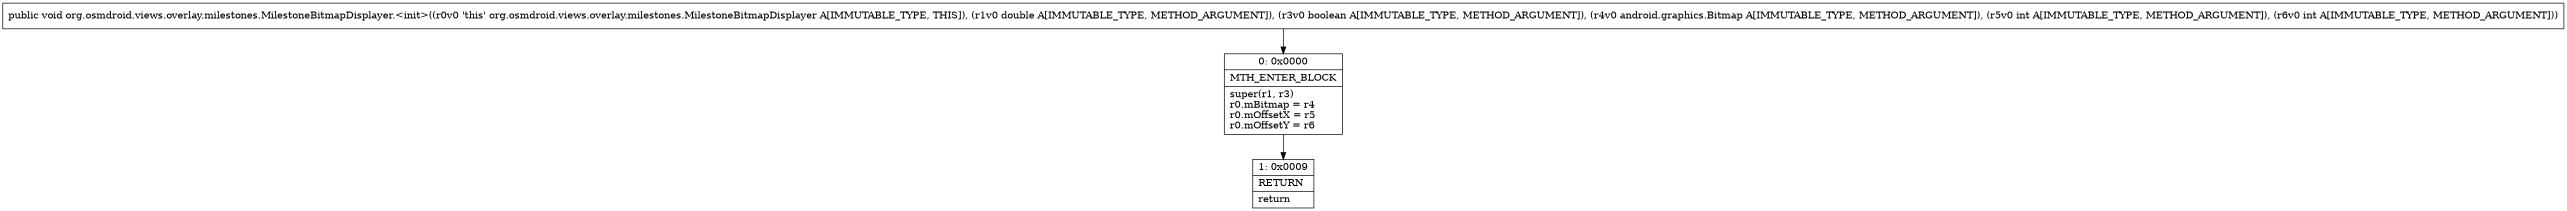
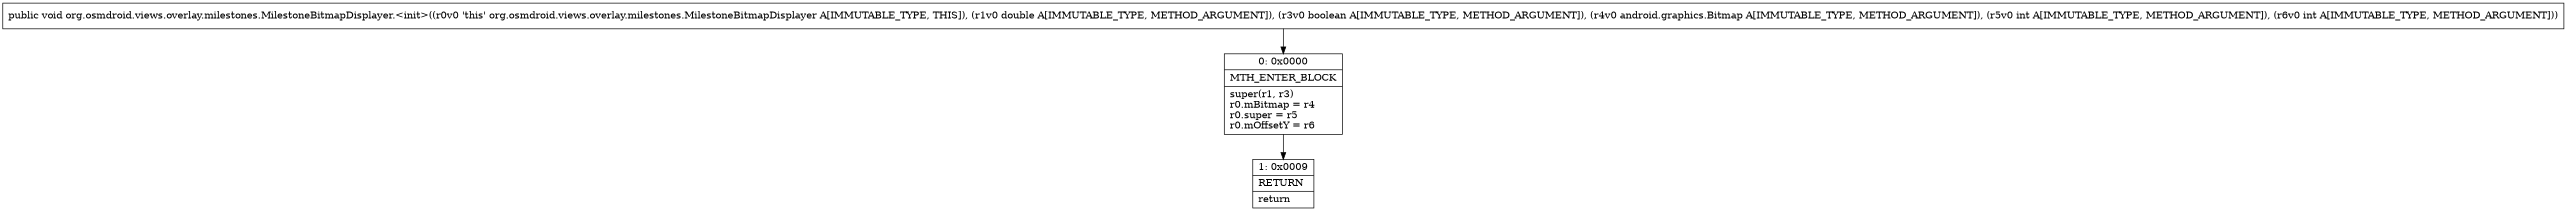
node "0: 0x0000": text "r0.mOffsetX = r5" -> "r0.super = r5"
